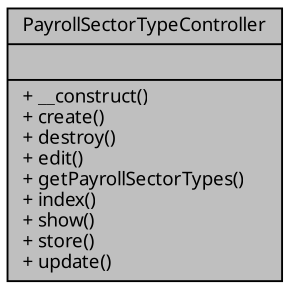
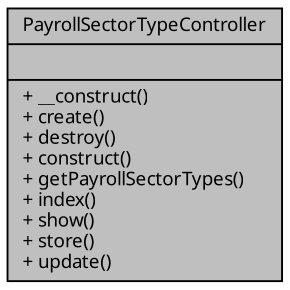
node "PayrollSectorTypeController": text "+ edit()" -> "+ construct()"
